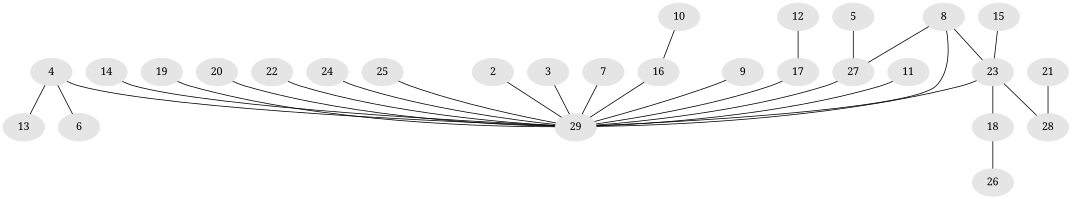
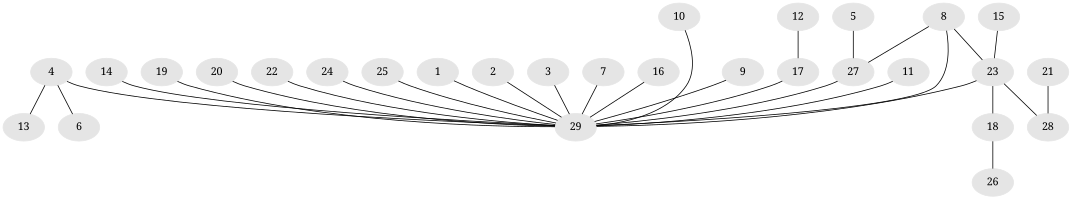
edge "10" -- "16": now "10" -- "29"
node "1": added
